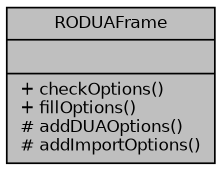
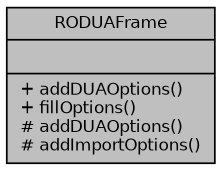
node "RODUAFrame": text "+ checkOptions()" -> "+ addDUAOptions()"
